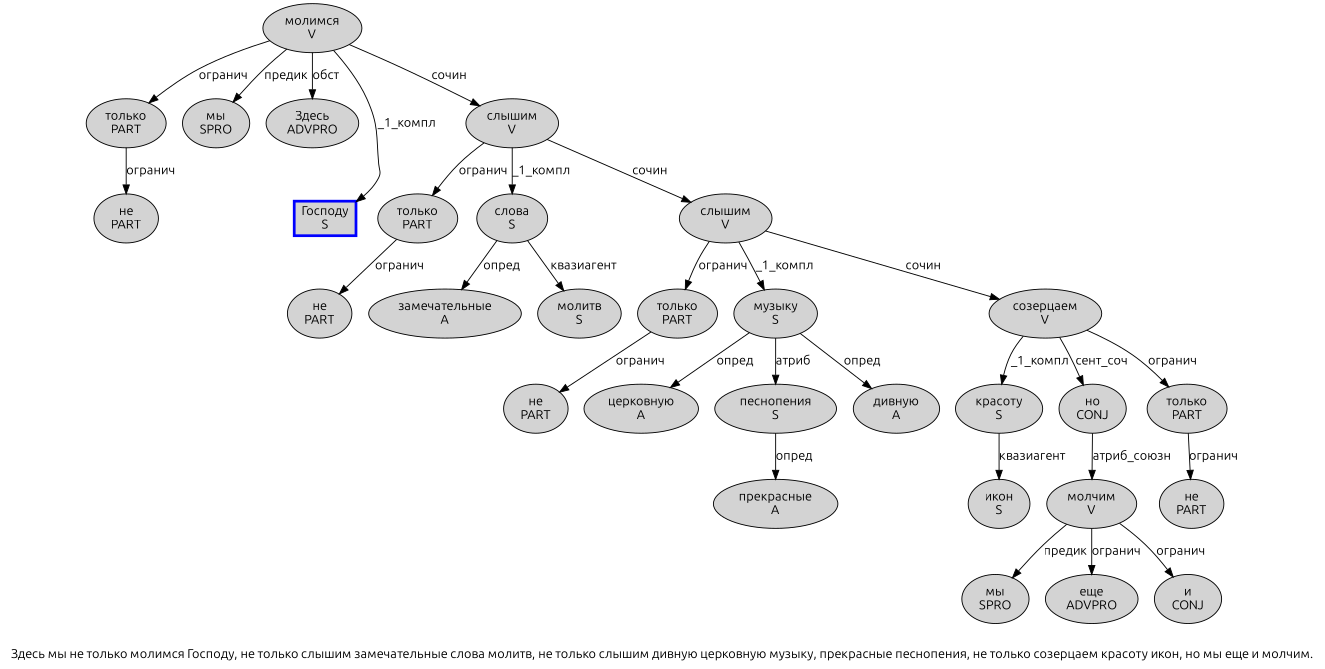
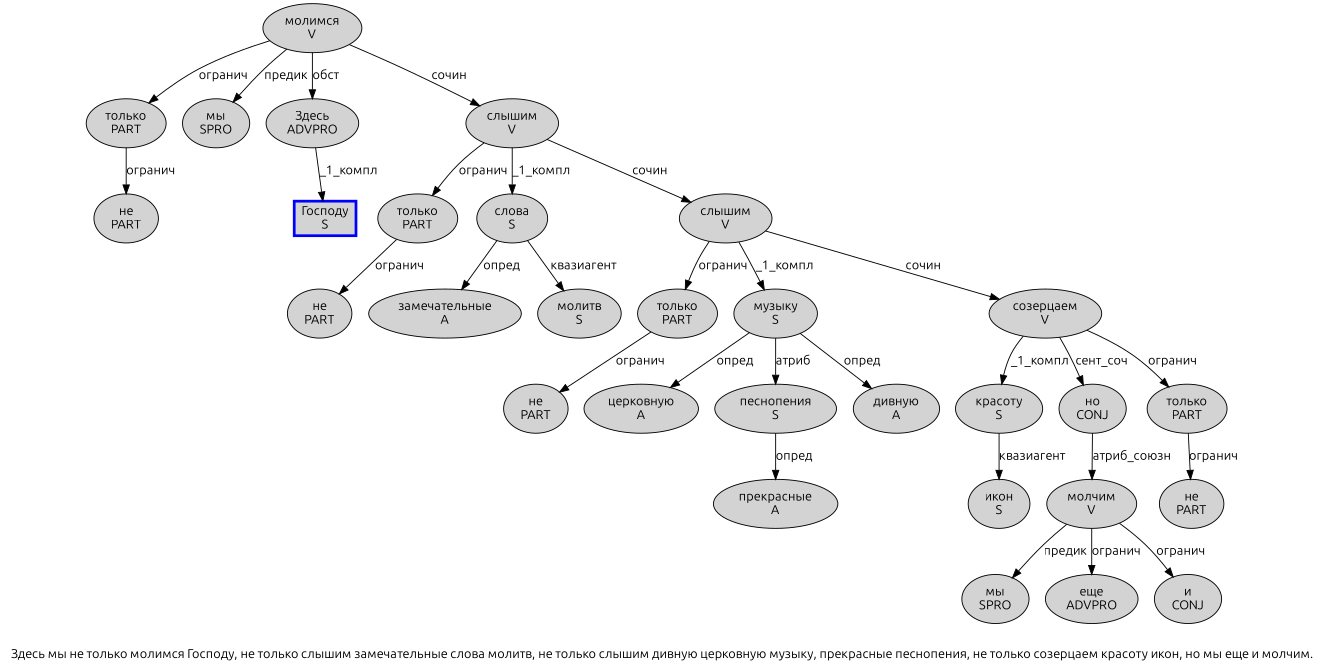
edge "молимся V" -> "Господу S": now "Здесь ADVPRO" -> "Господу S"
